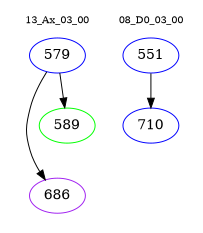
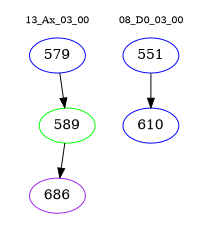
edge "579" -> "686": now "589" -> "686"
node "710": label "710" -> "610"
